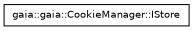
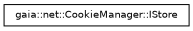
node "gaia::gaia::CookieManager::IStore": label "gaia::gaia::CookieManager::IStore" -> "gaia::net::CookieManager::IStore"
